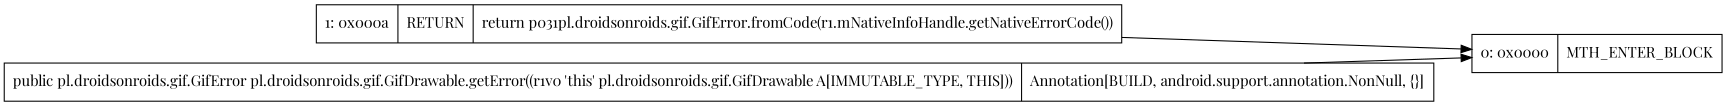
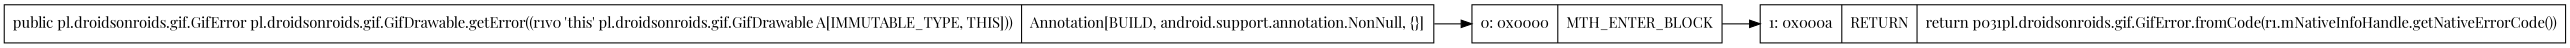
edge "1: 0x000a" -> "0: 0x0000": reversed
